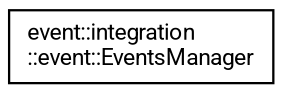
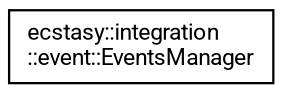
node "event::integration ::event::EventsManager": label "event::integration ::event::EventsManager" -> "ecstasy::integration ::event::EventsManager"
